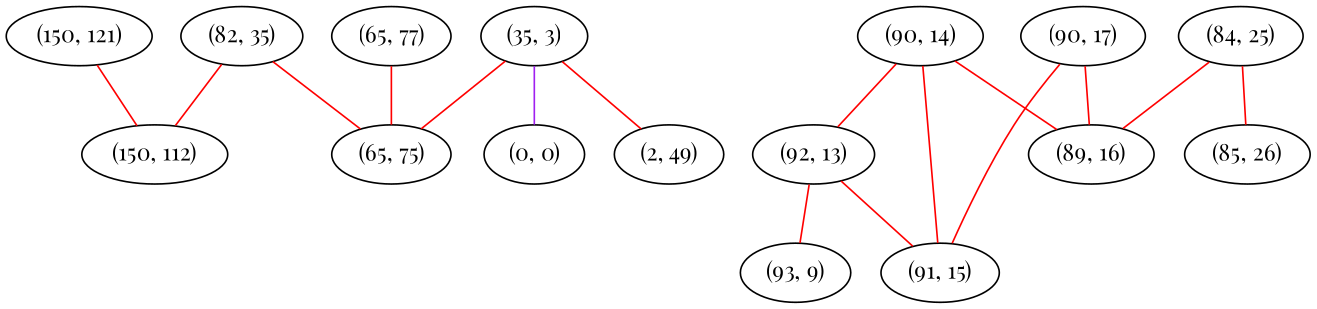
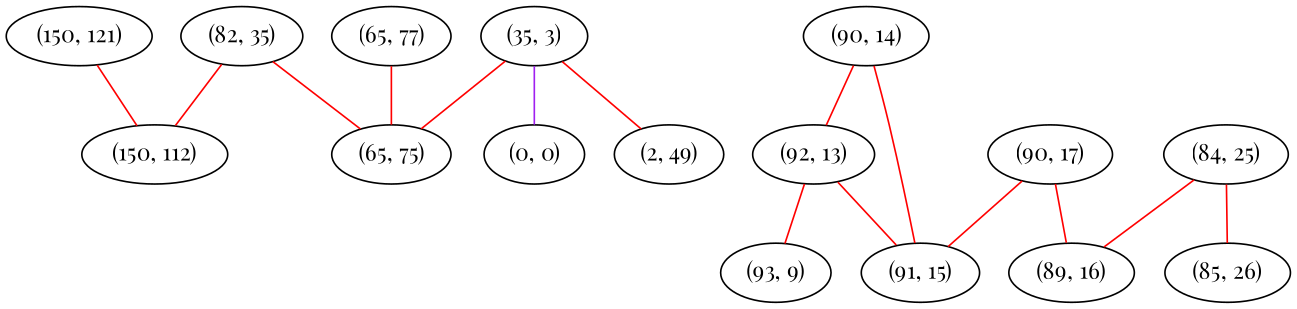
edge "(90, 14)" -- "(89, 16)": removed
